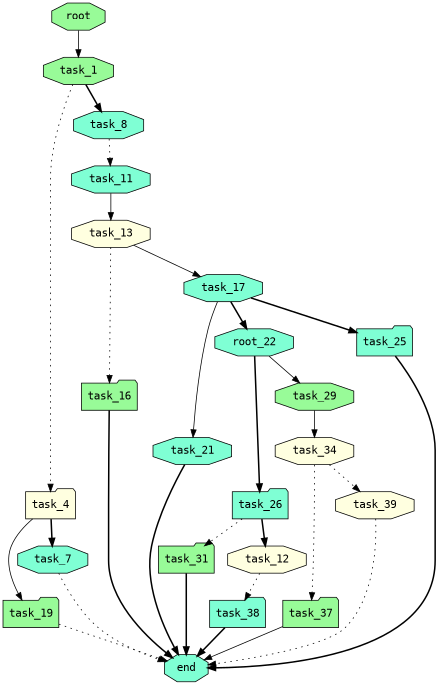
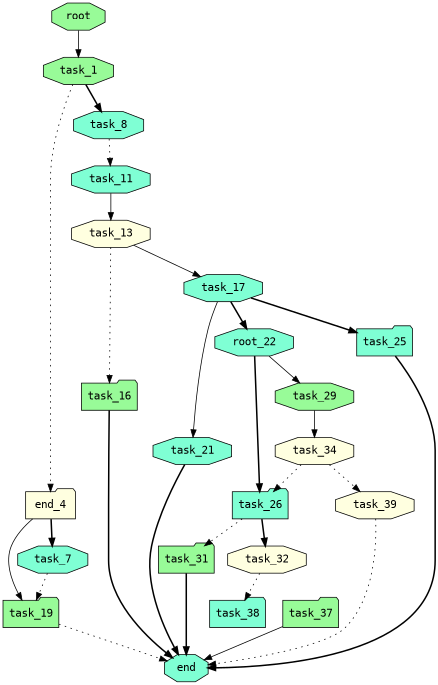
node "task_4": label "task_4" -> "end_4"
edge "task_34" -> "task_37": now "task_34" -> "task_26"
node "task_12": label "task_12" -> "task_32"
edge "task_7" -> "end": now "task_7" -> "task_19"
edge "task_38" -> "end": removed
